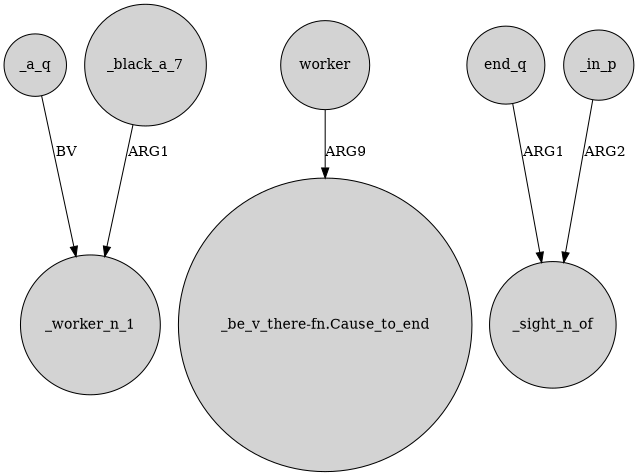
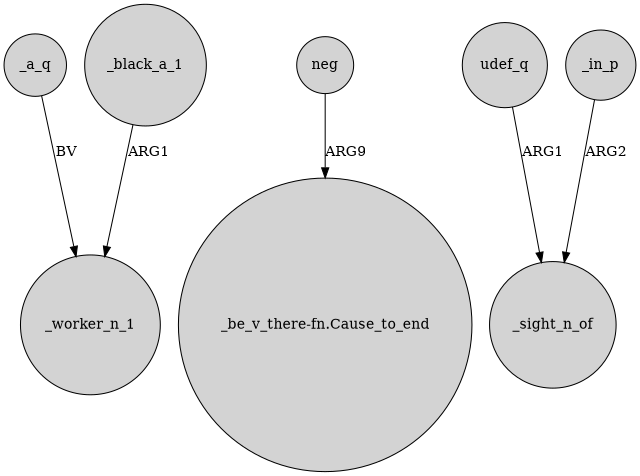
node "_black_a_7": label "_black_a_7" -> "_black_a_1"
node "worker": label "worker" -> "neg"
node "end_q": label "end_q" -> "udef_q"
